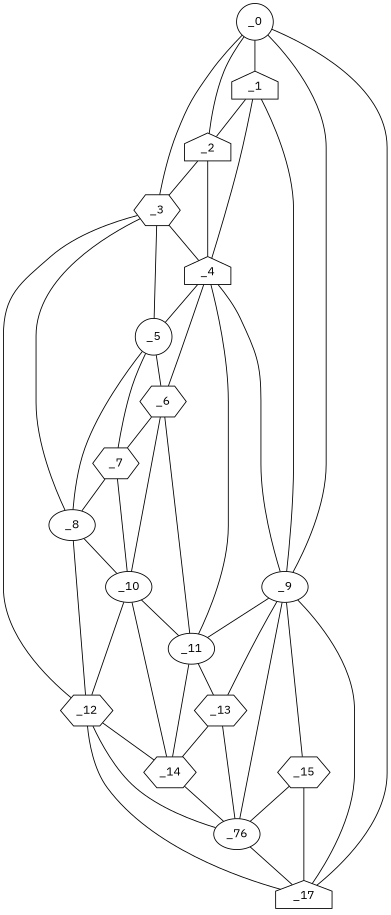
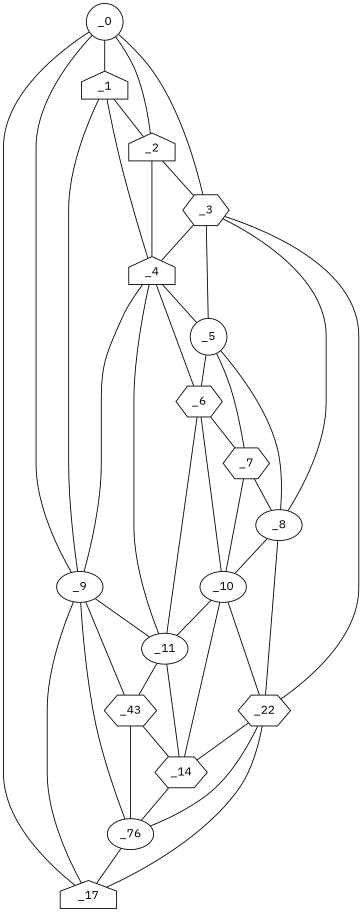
node "_12": label "_12" -> "_22"
node "_13": label "_13" -> "_43"
node "_15": removed
